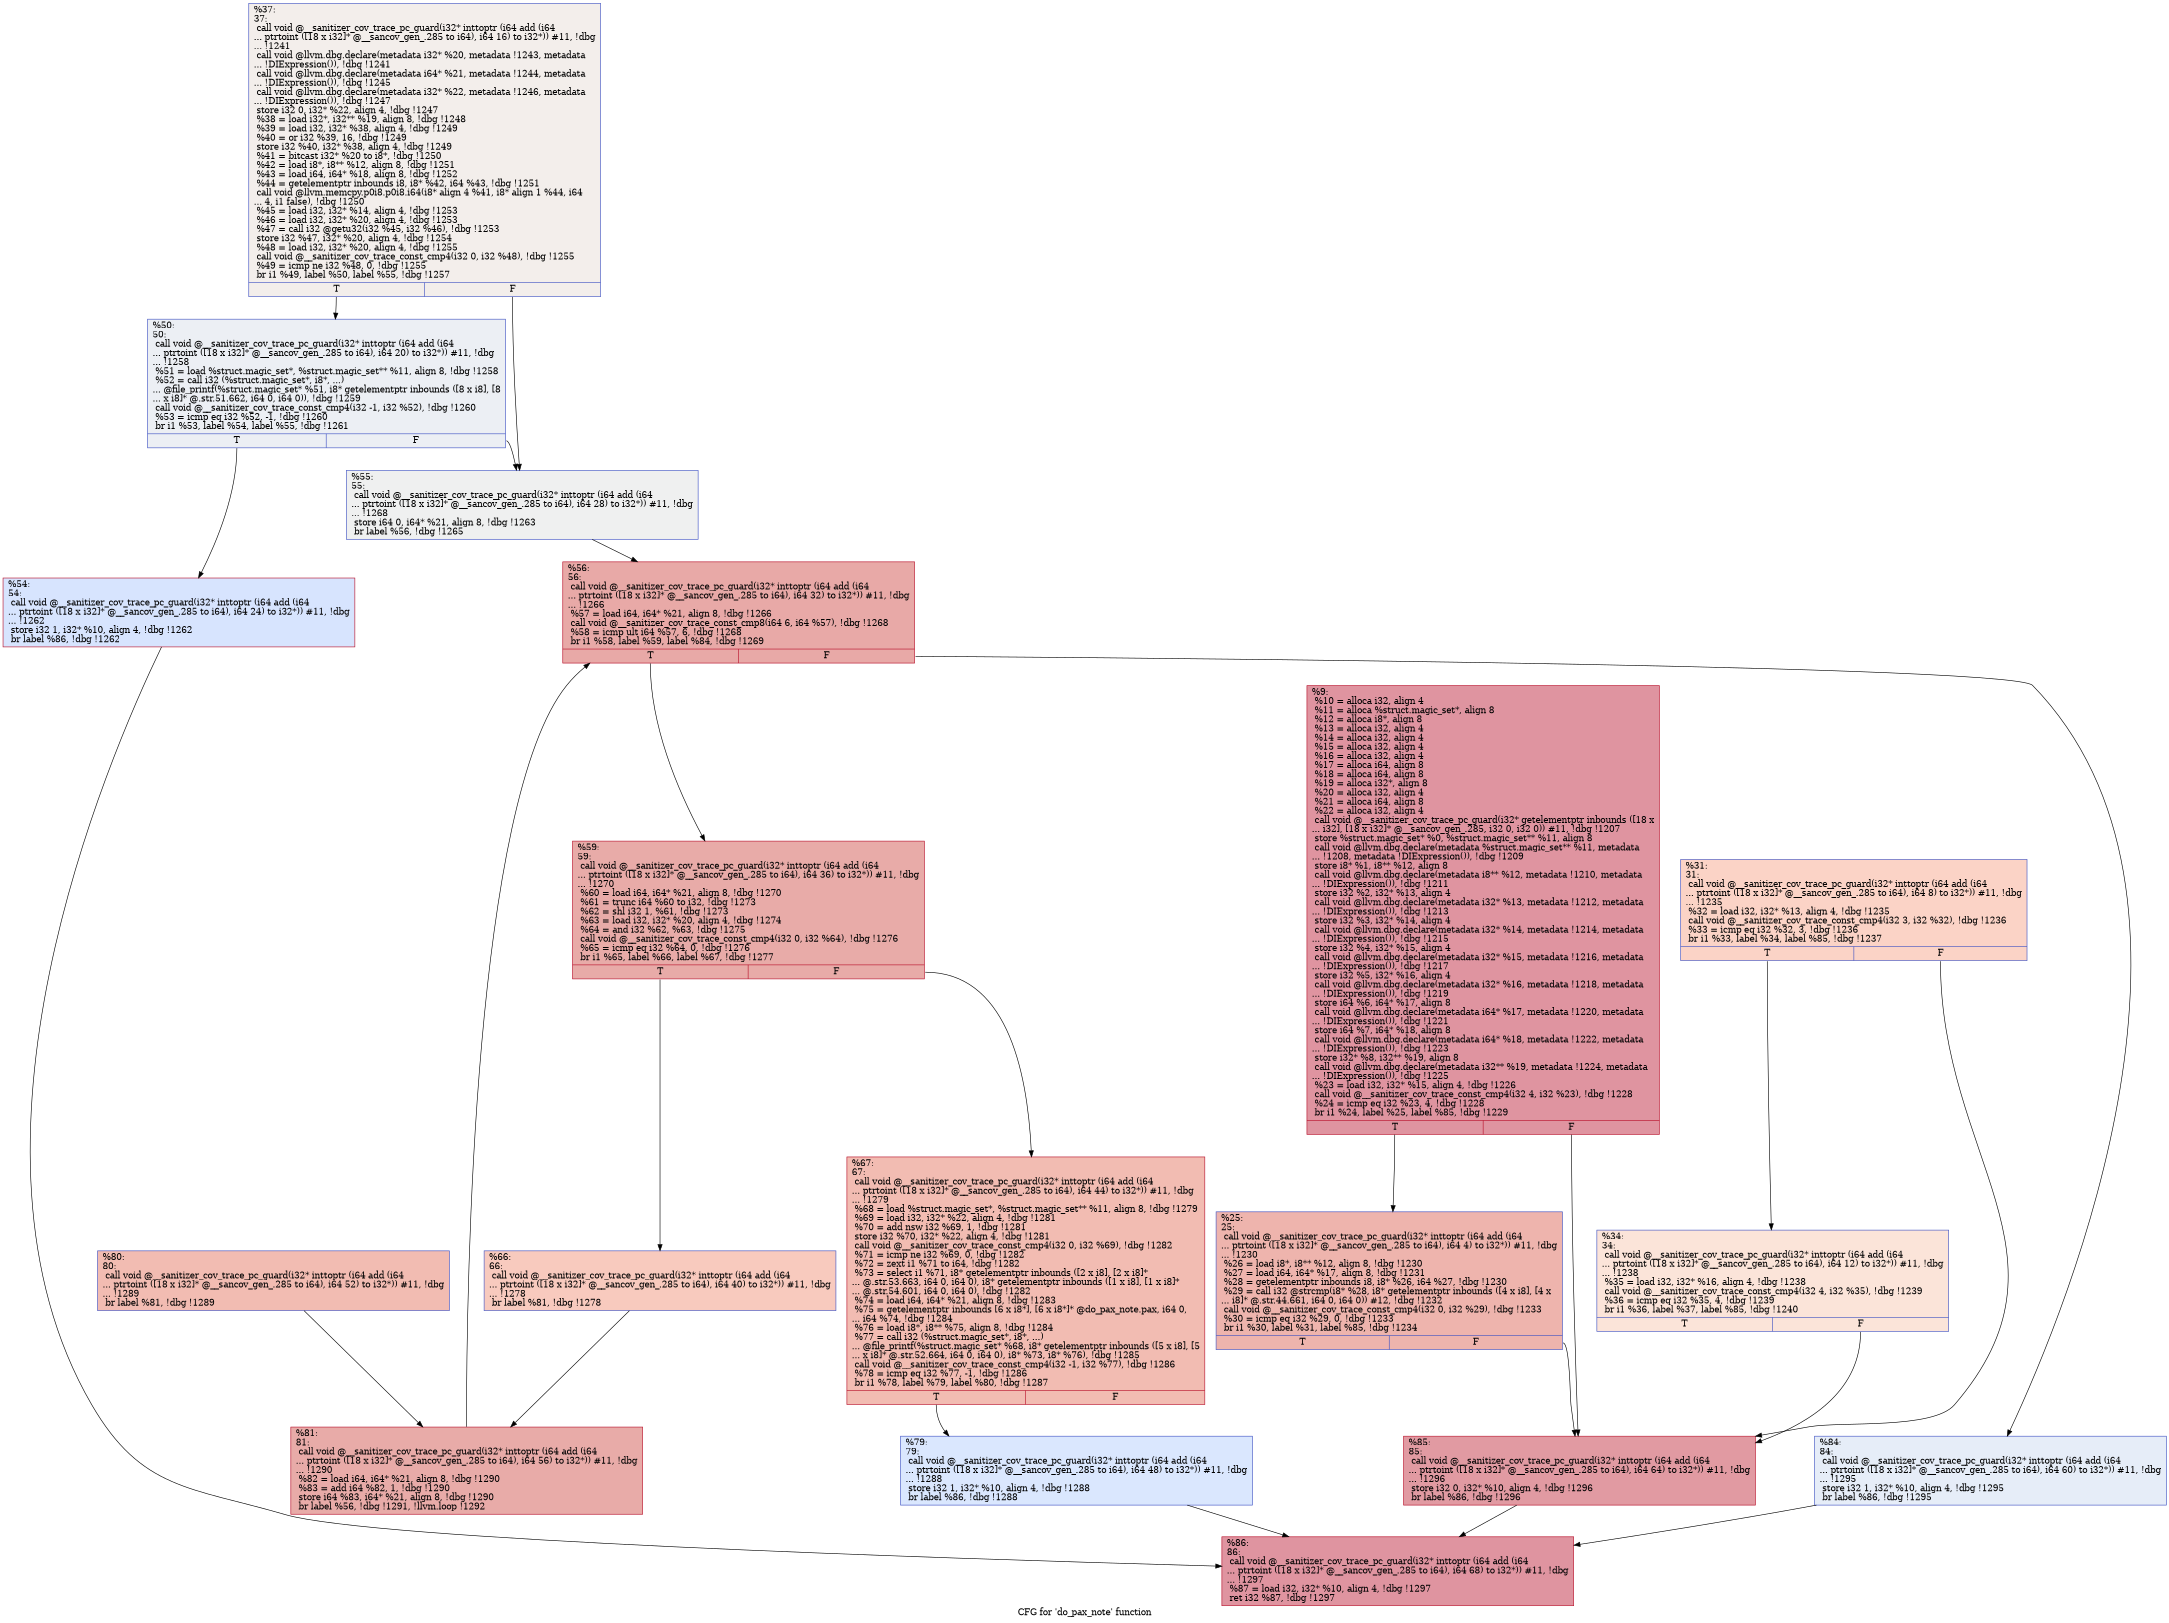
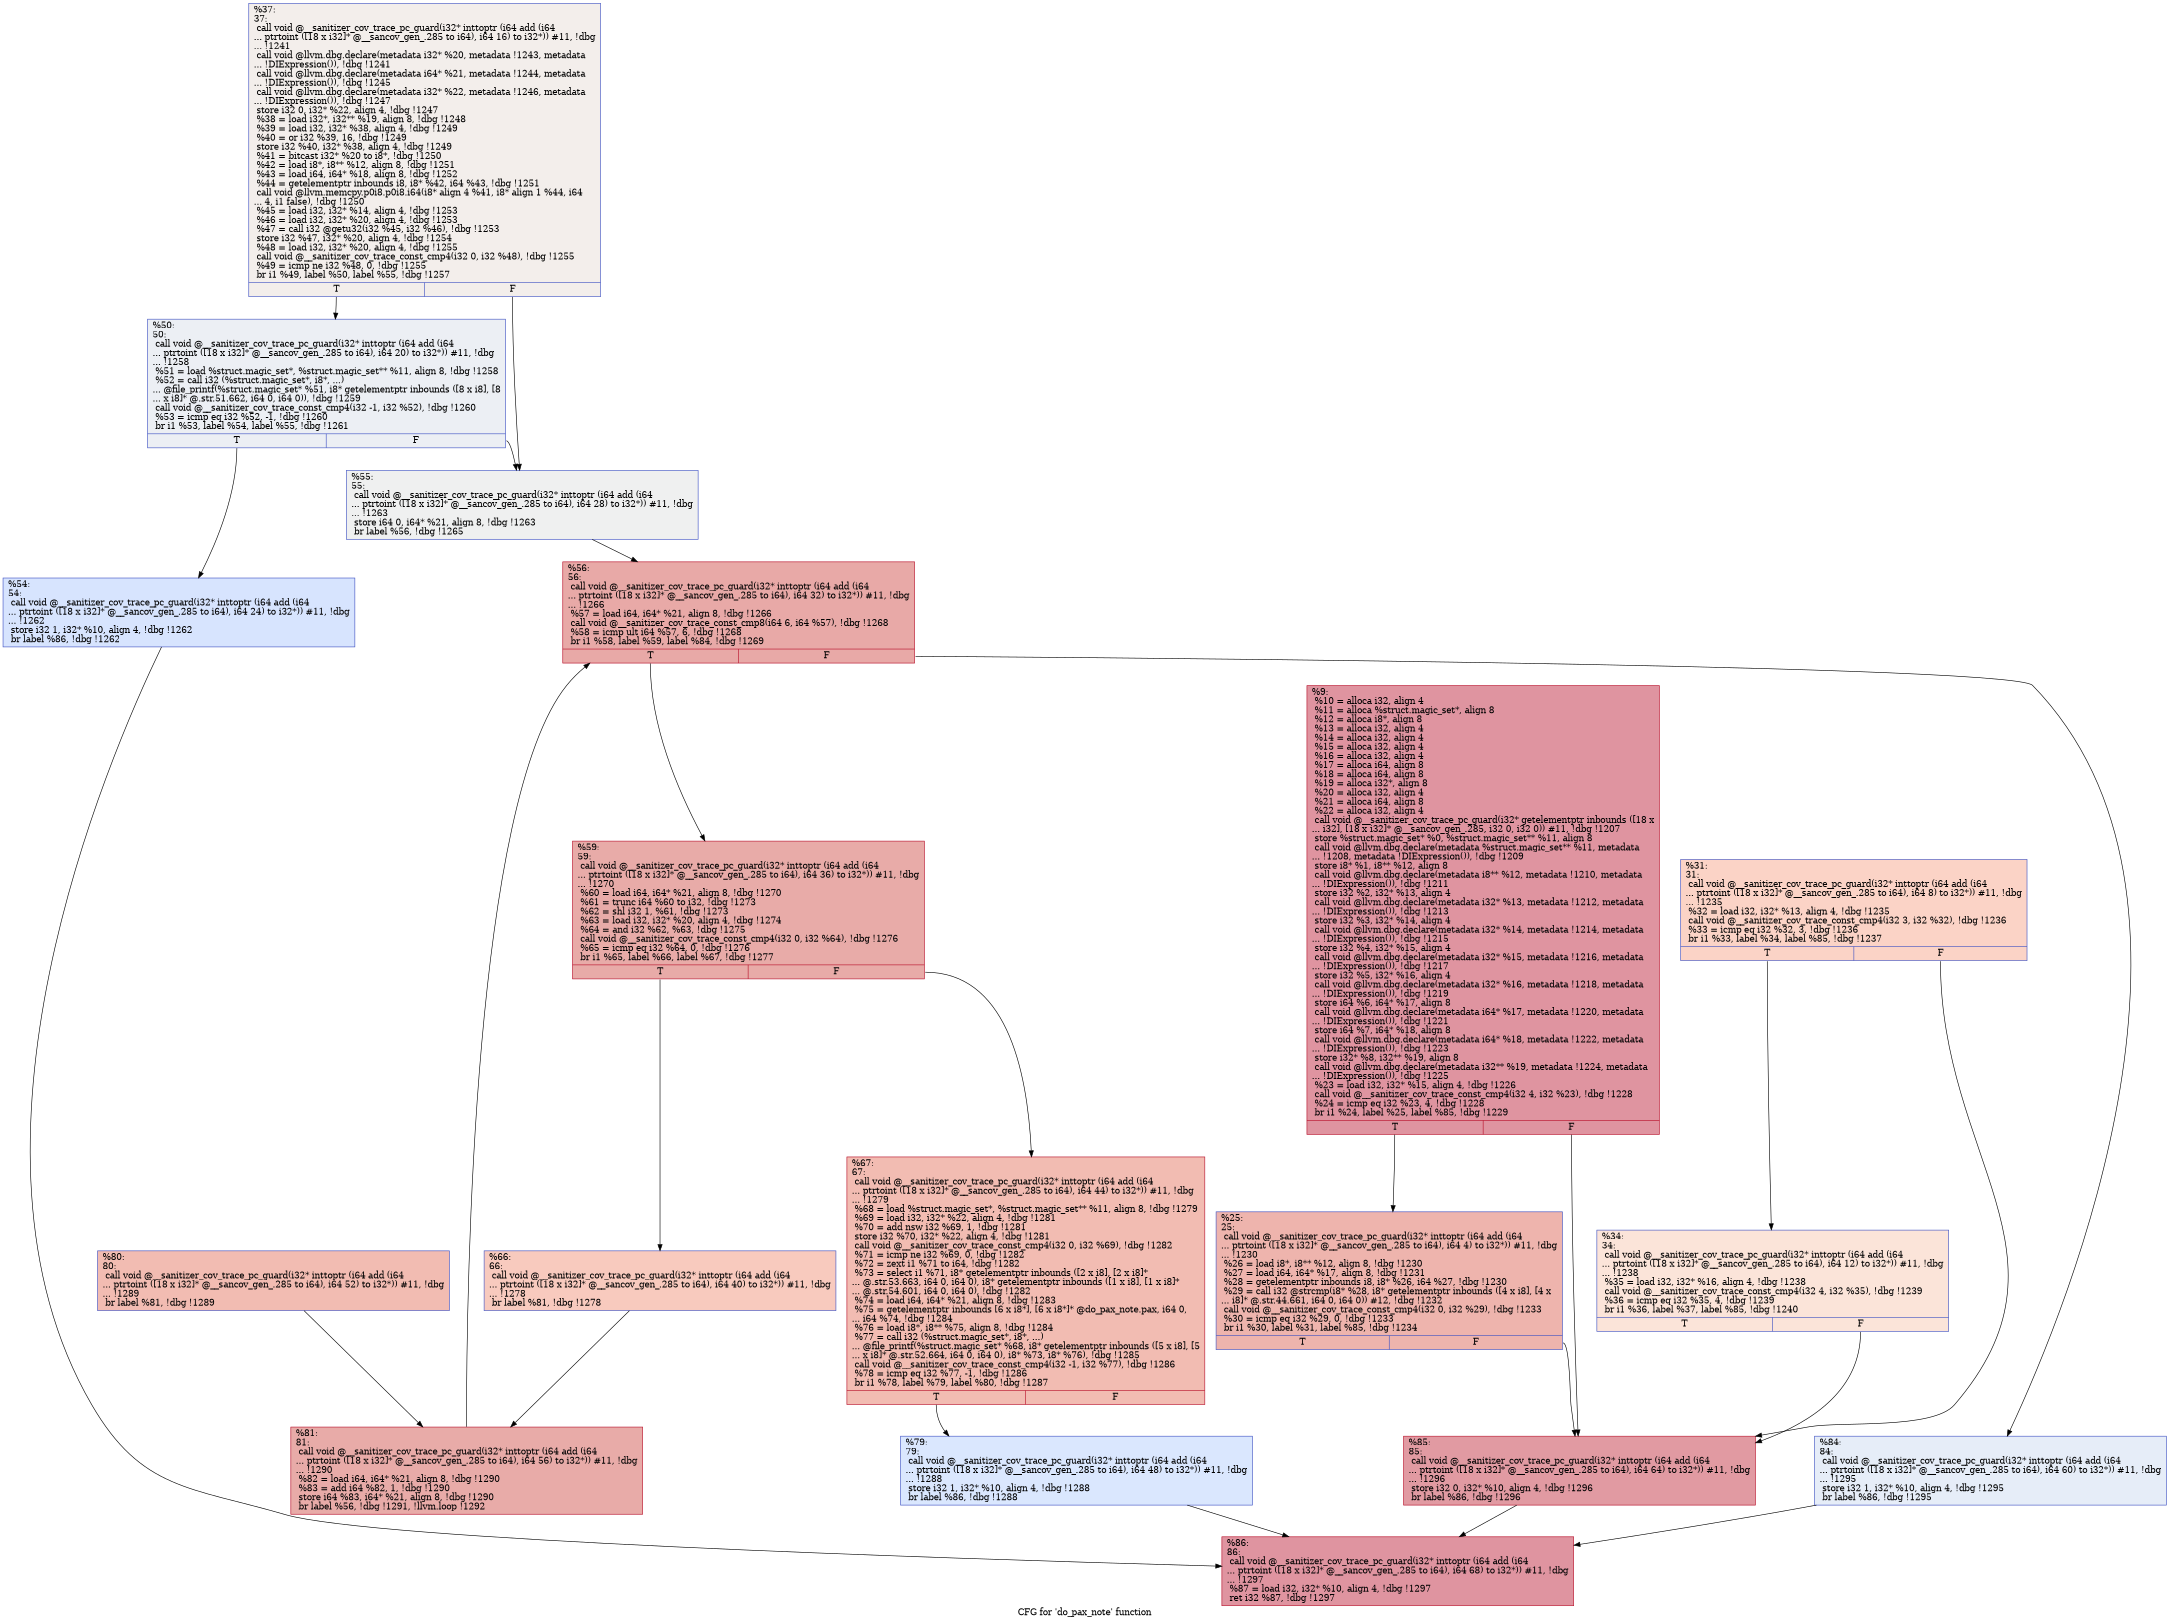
node "%55:": text "... !1268" -> "... !1263"
node "%54:": color #b70d28ff -> #3d50c3ff
